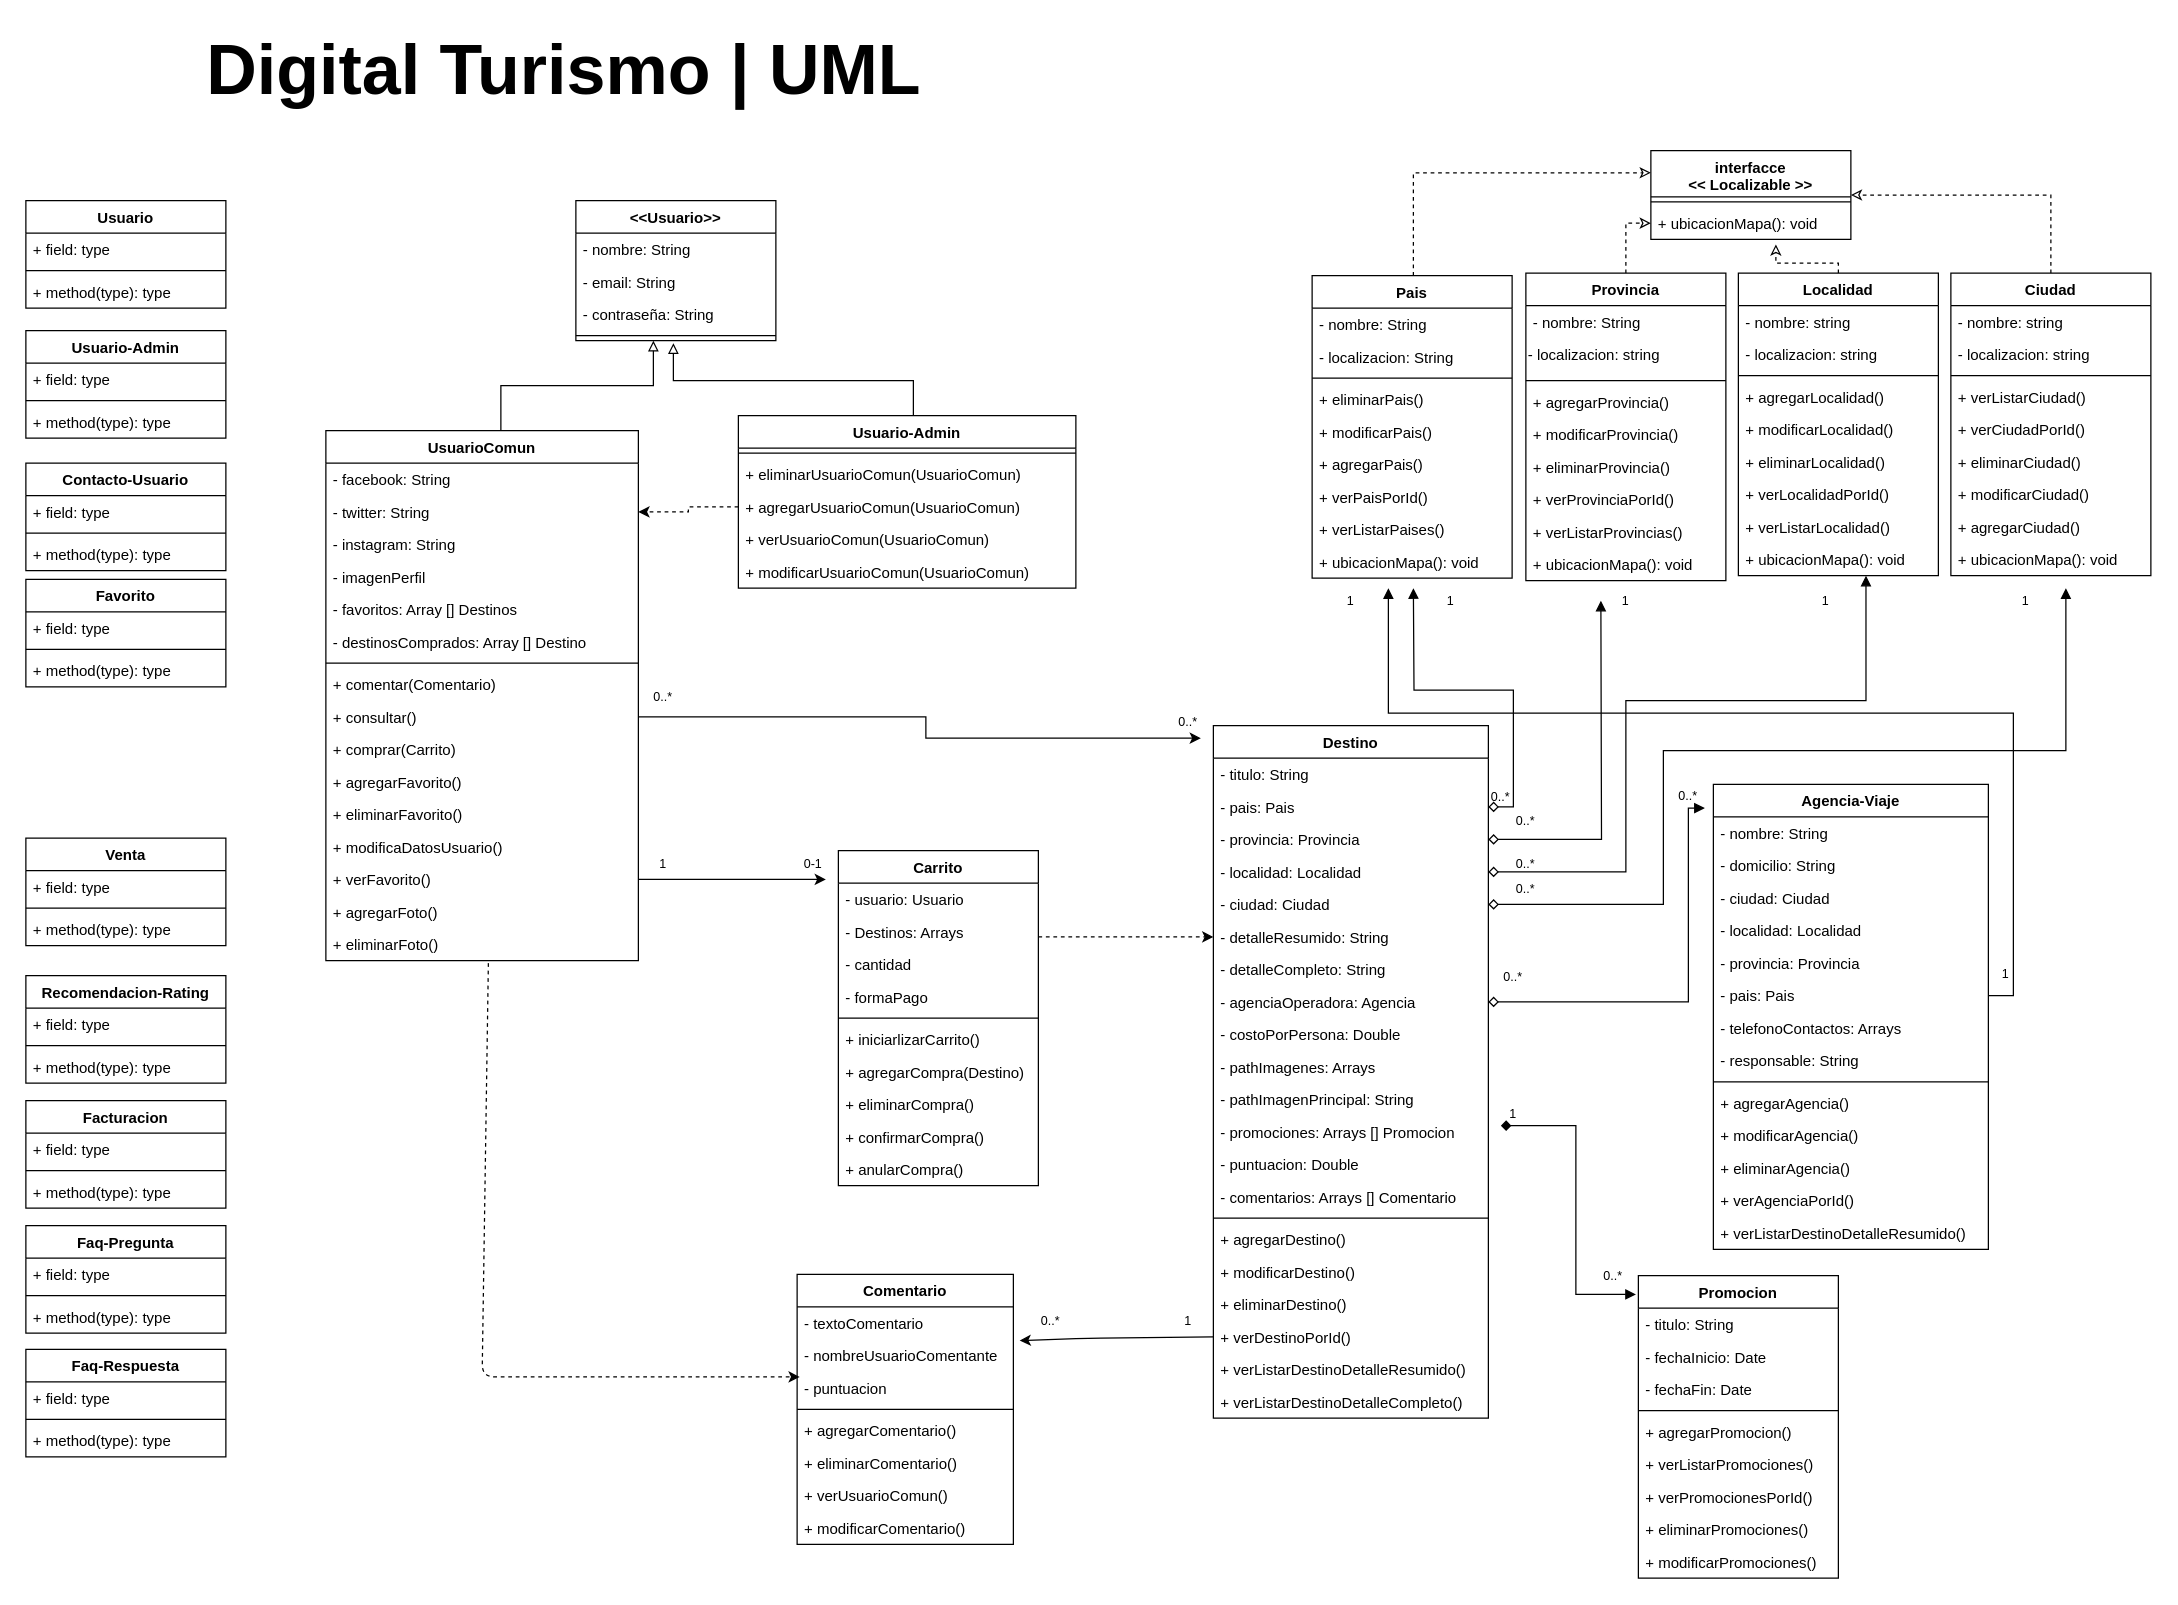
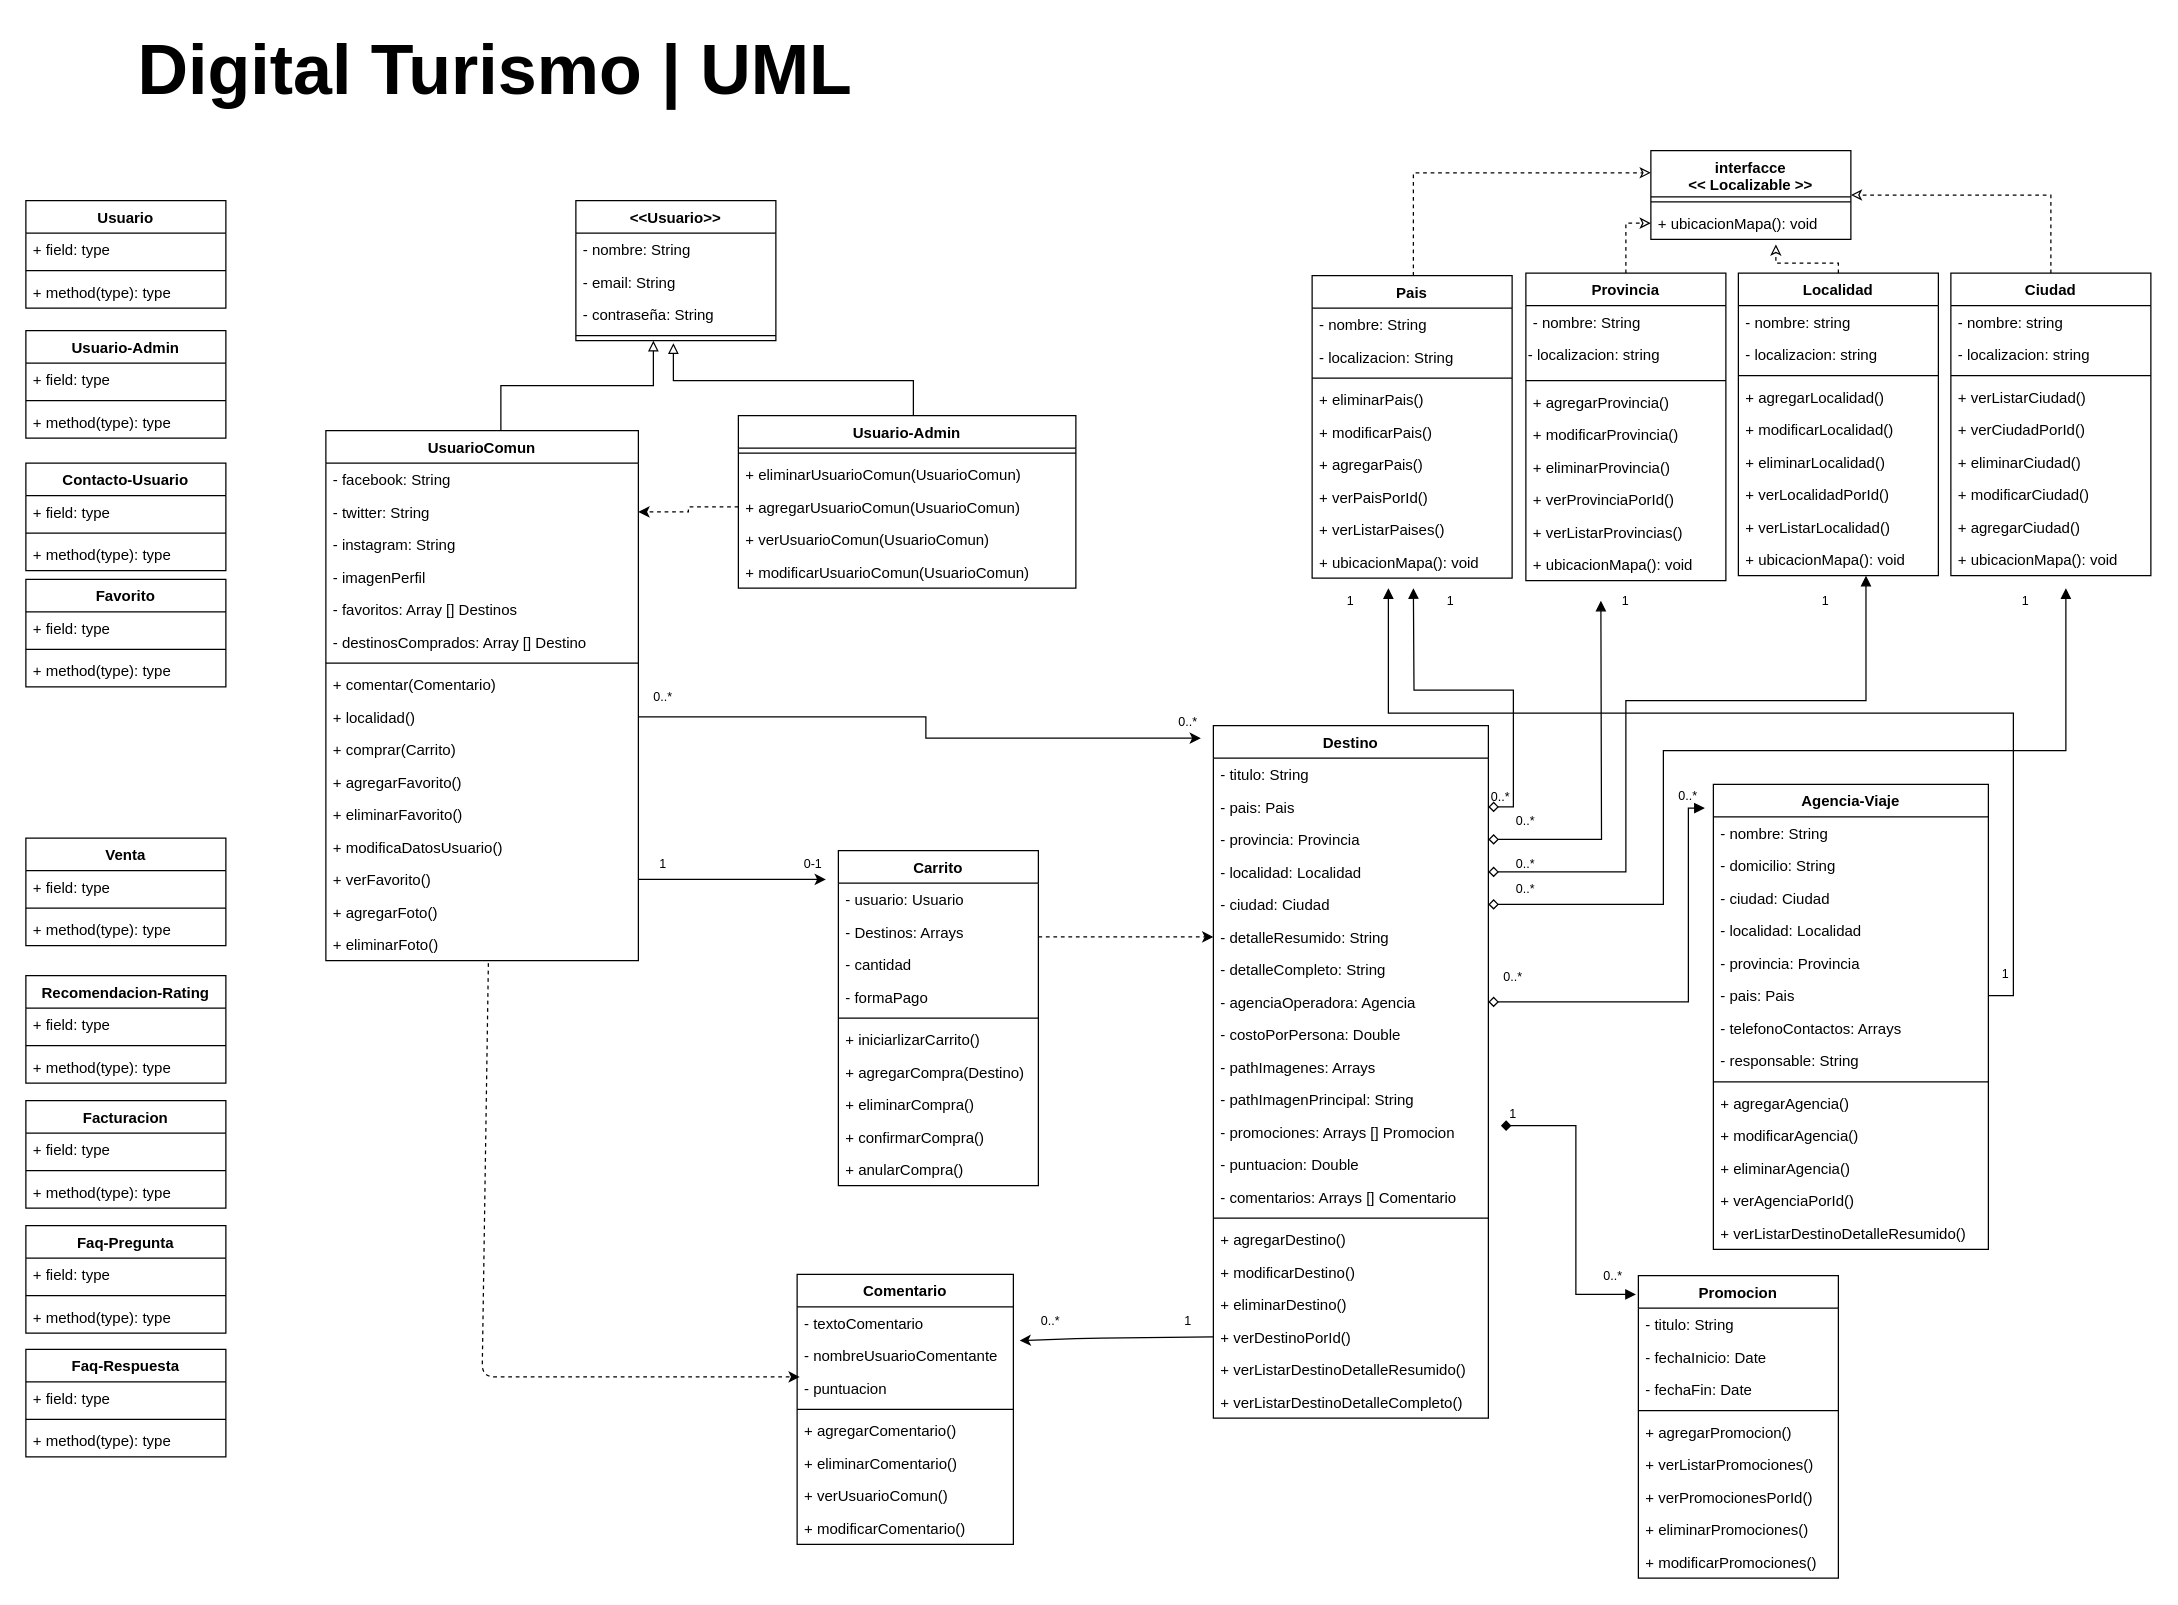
node "Digital Turismo | UML": moved (563, 69) -> (494, 69)
node "+ consultar()": label "+ consultar()" -> "+ localidad()"
